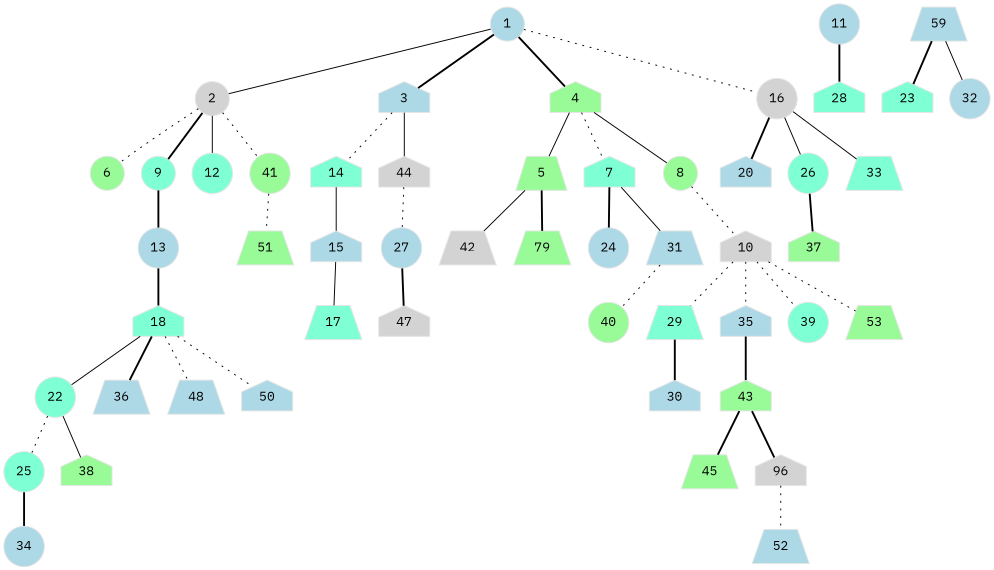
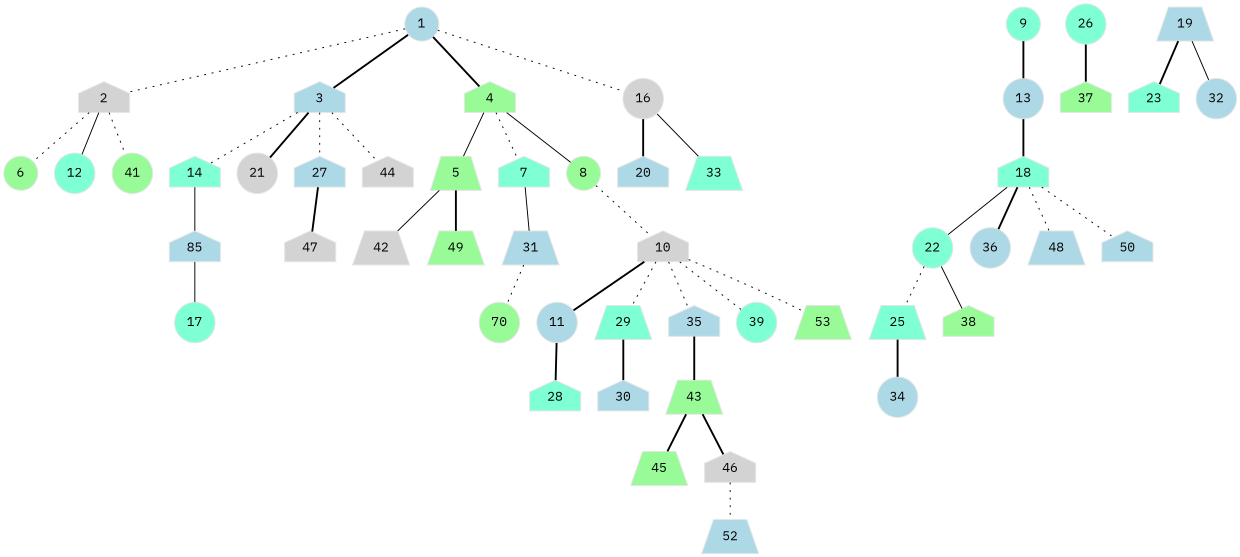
node "59": label "59" -> "19"
edge "1" -- "2": style solid -> dotted
node "2": shape circle -> house
edge "3" -- "44": style solid -> dotted
edge "2" -- "9": removed
edge "16" -- "26": removed
node "21": added
edge "44" -- "27": now "3" -- "27"
node "51": removed
node "15": label "15" -> "85"
node "27": shape circle -> house
node "79": label "79" -> "49"
node "24": removed
edge "10" -- "11": added
node "17": shape trapezium -> circle
node "40": label "40" -> "70"
node "36": shape trapezium -> circle
node "43": shape house -> trapezium
node "25": shape circle -> trapezium
node "96": label "96" -> "46"
